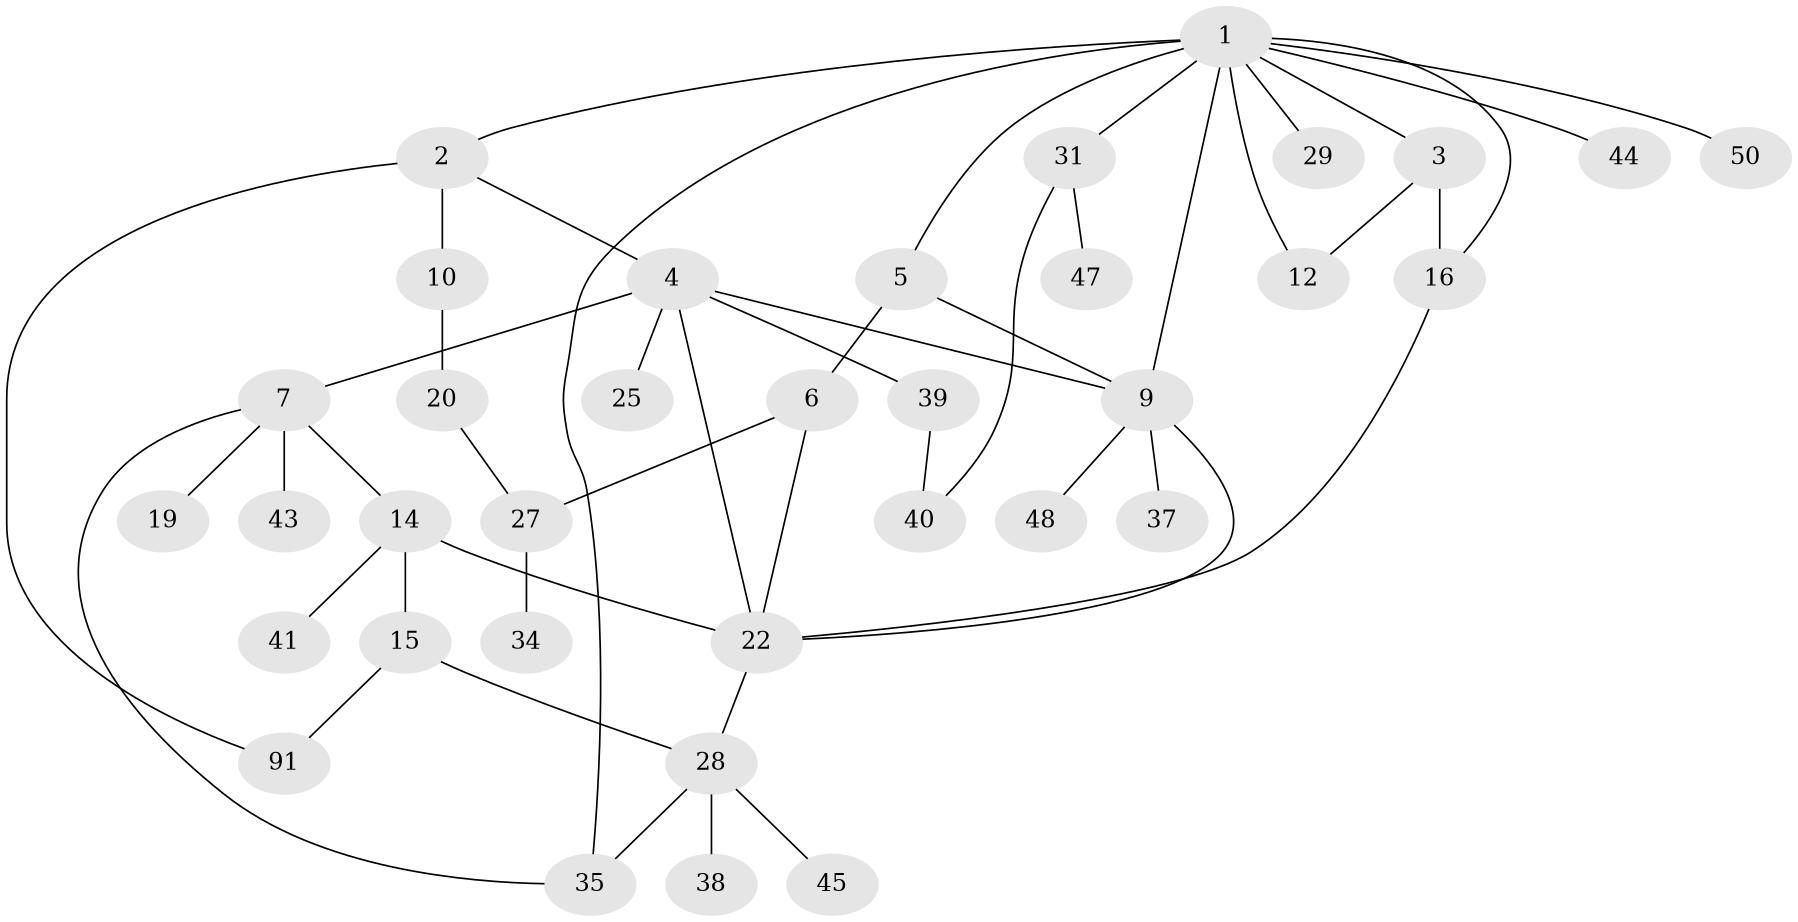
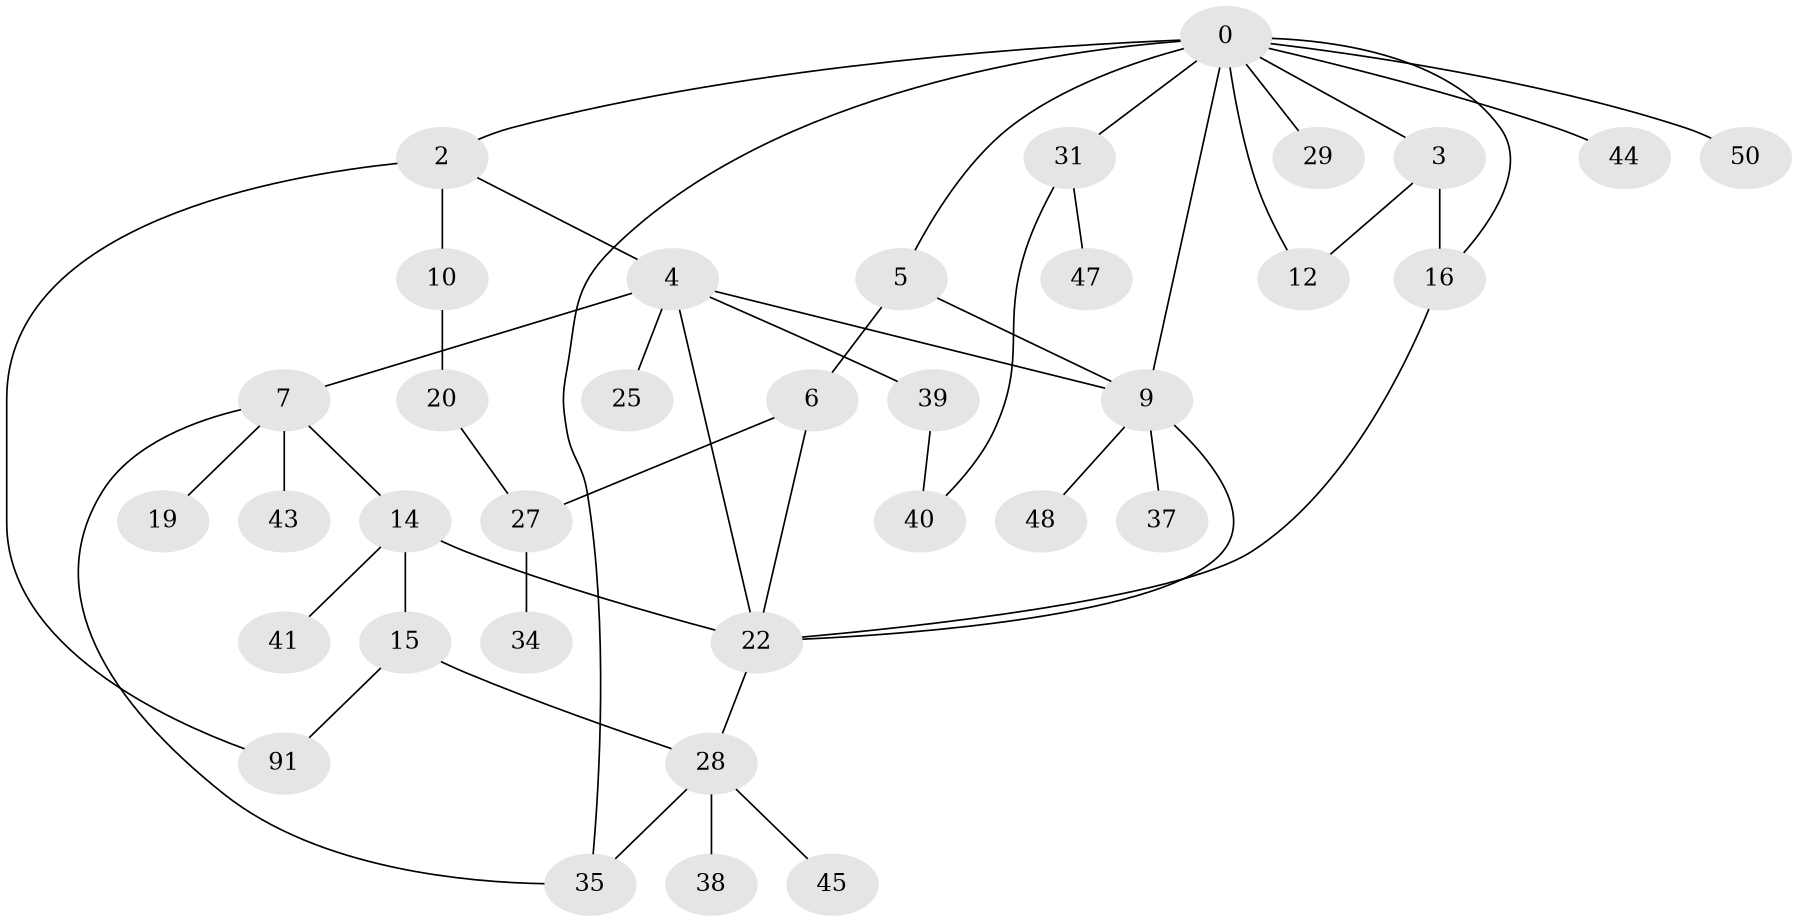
node "1": label "1" -> "0"
